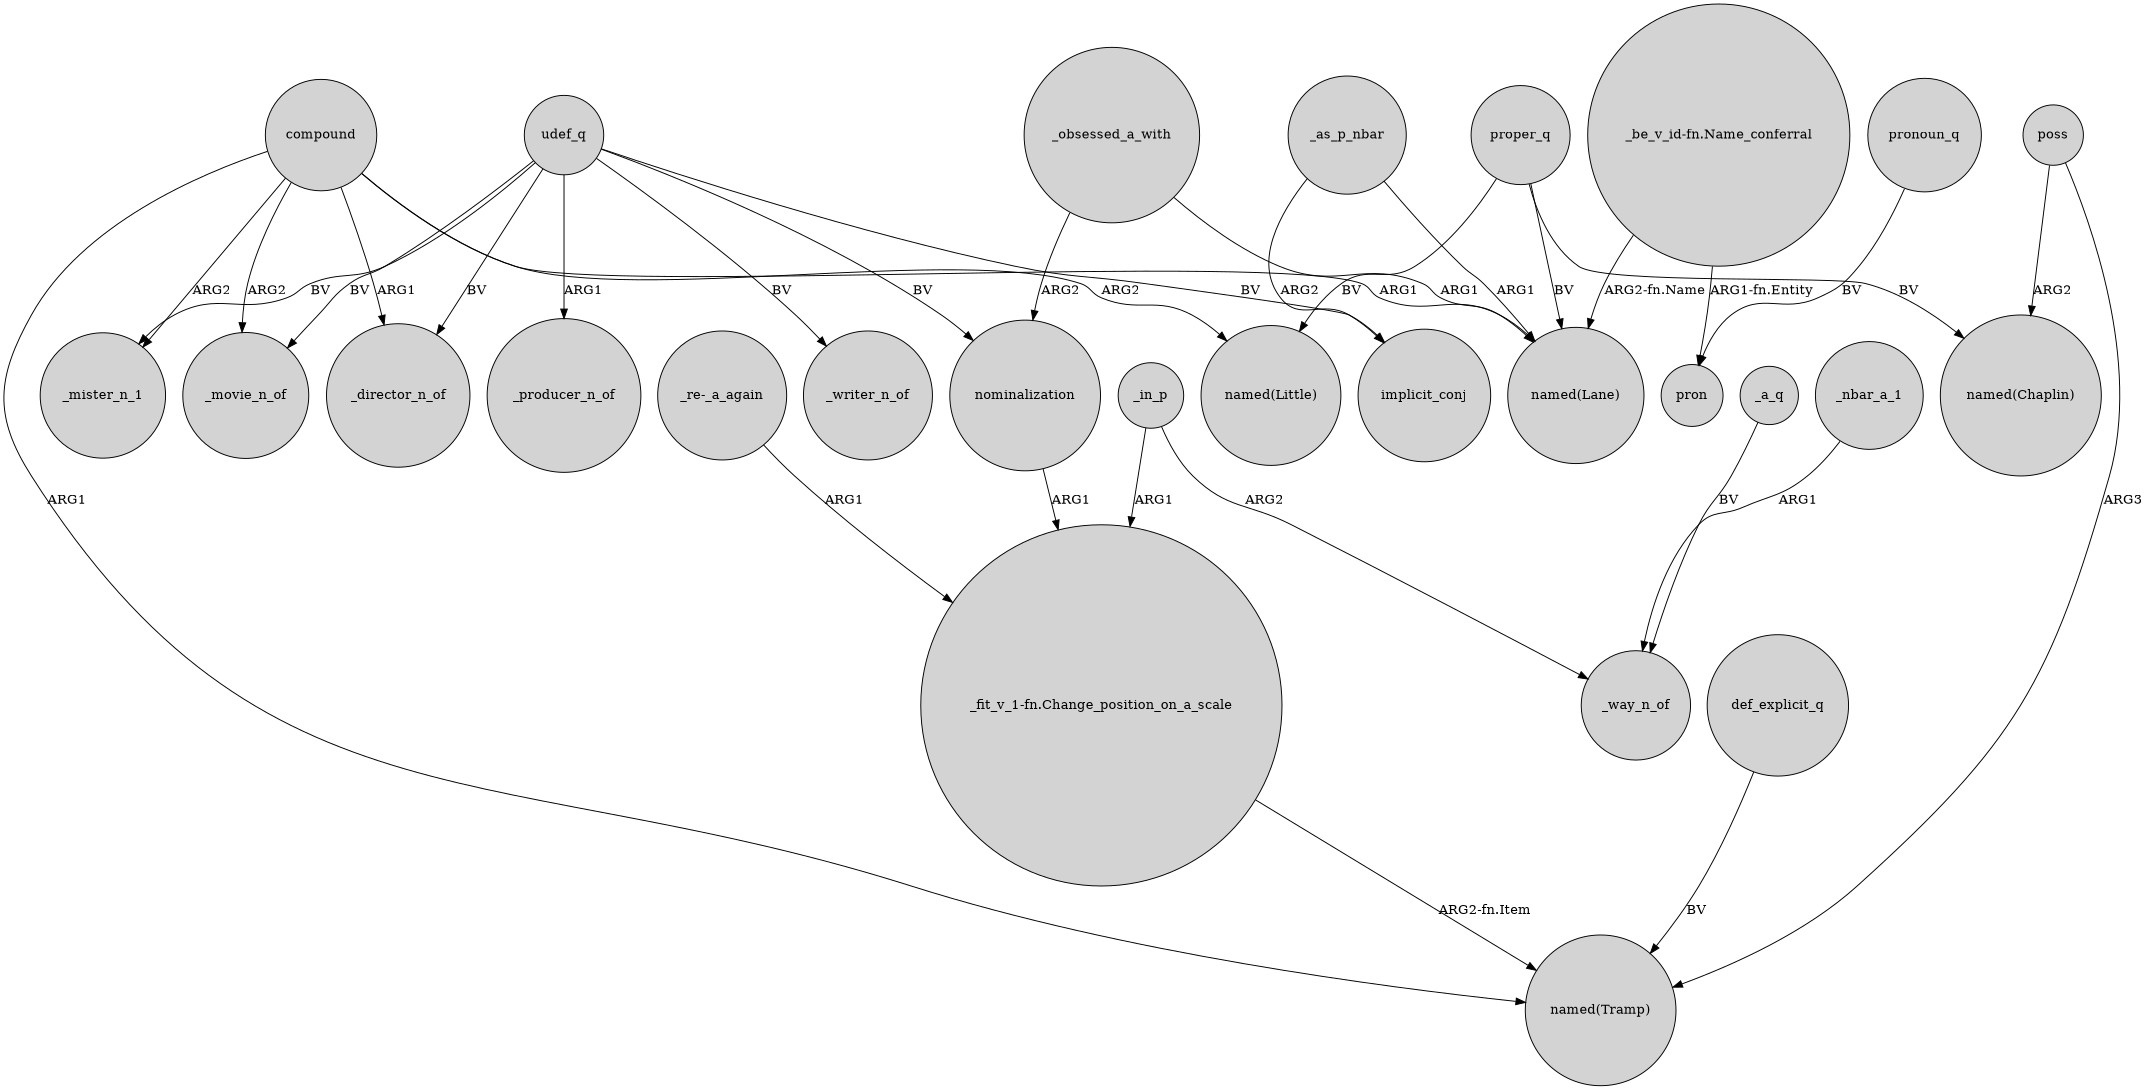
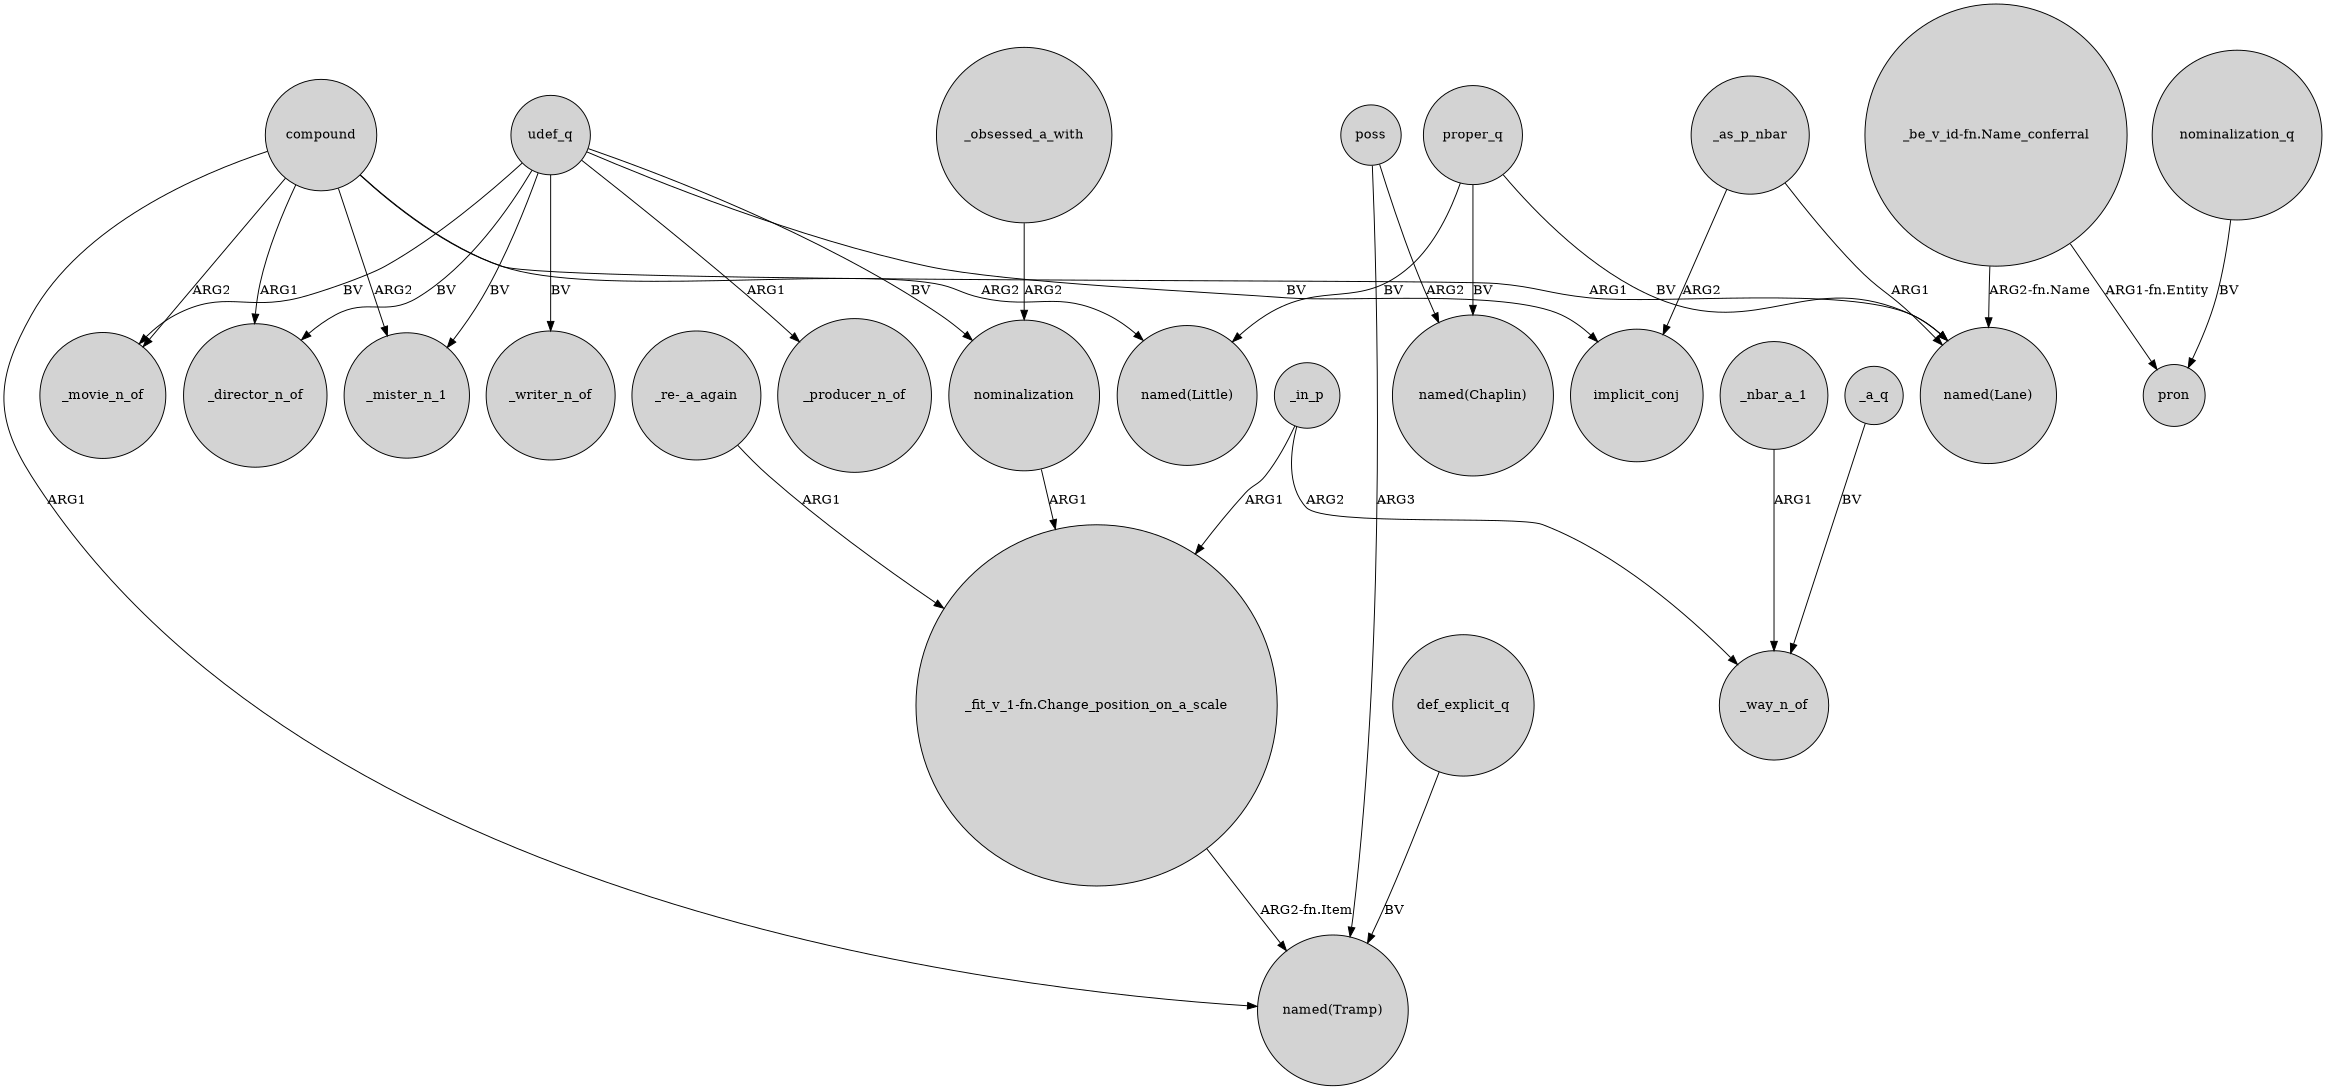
node "pronoun_q": label "pronoun_q" -> "nominalization_q"
edge "_obsessed_a_with" -> "named(Lane)": removed, label "ARG1"
